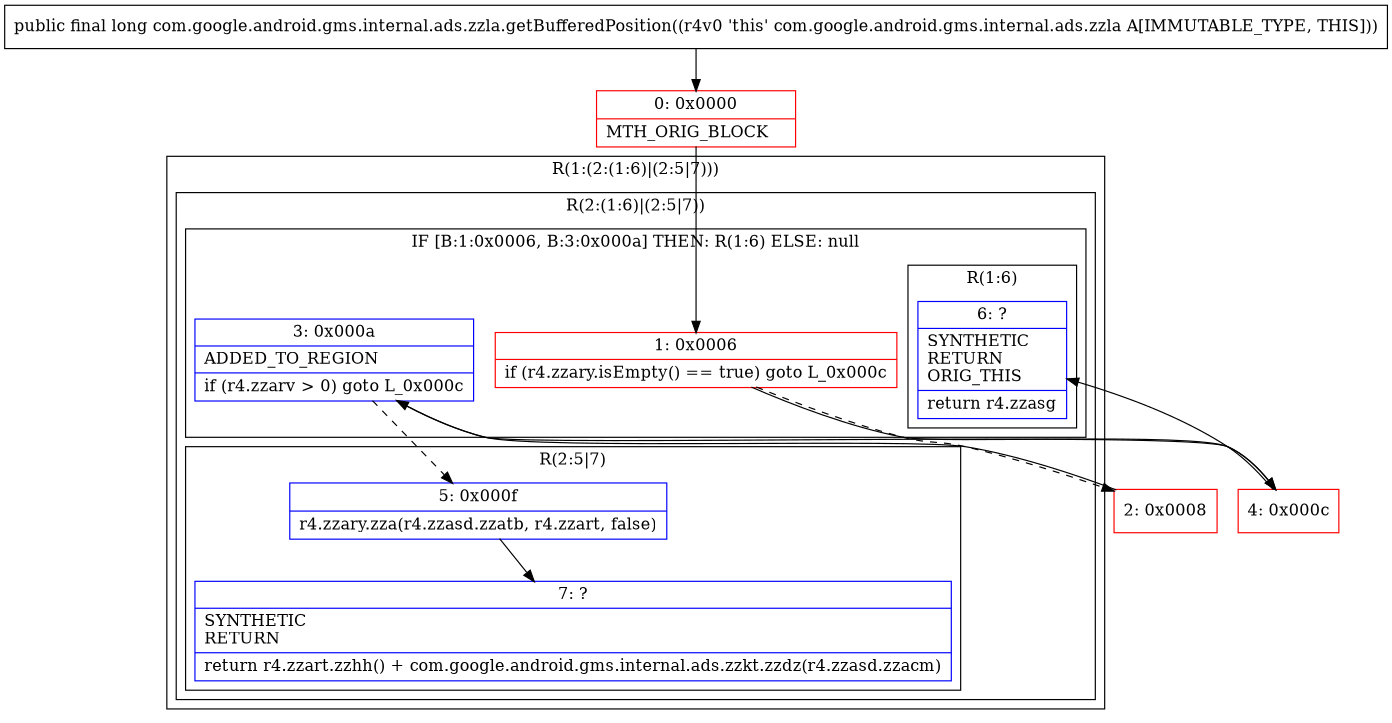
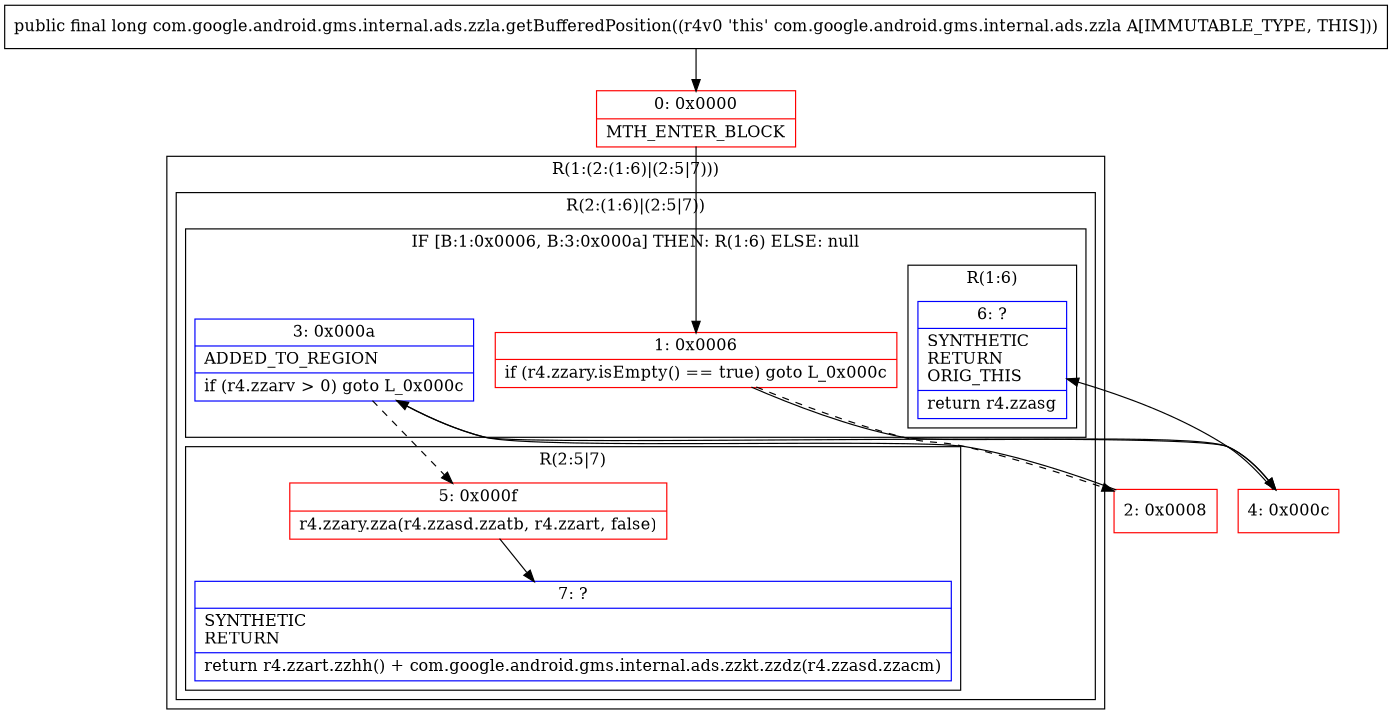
node "0: 0x0000": text "MTH_ORIG_BLOCK" -> "MTH_ENTER_BLOCK"
node "5: 0x000f": color blue -> red
